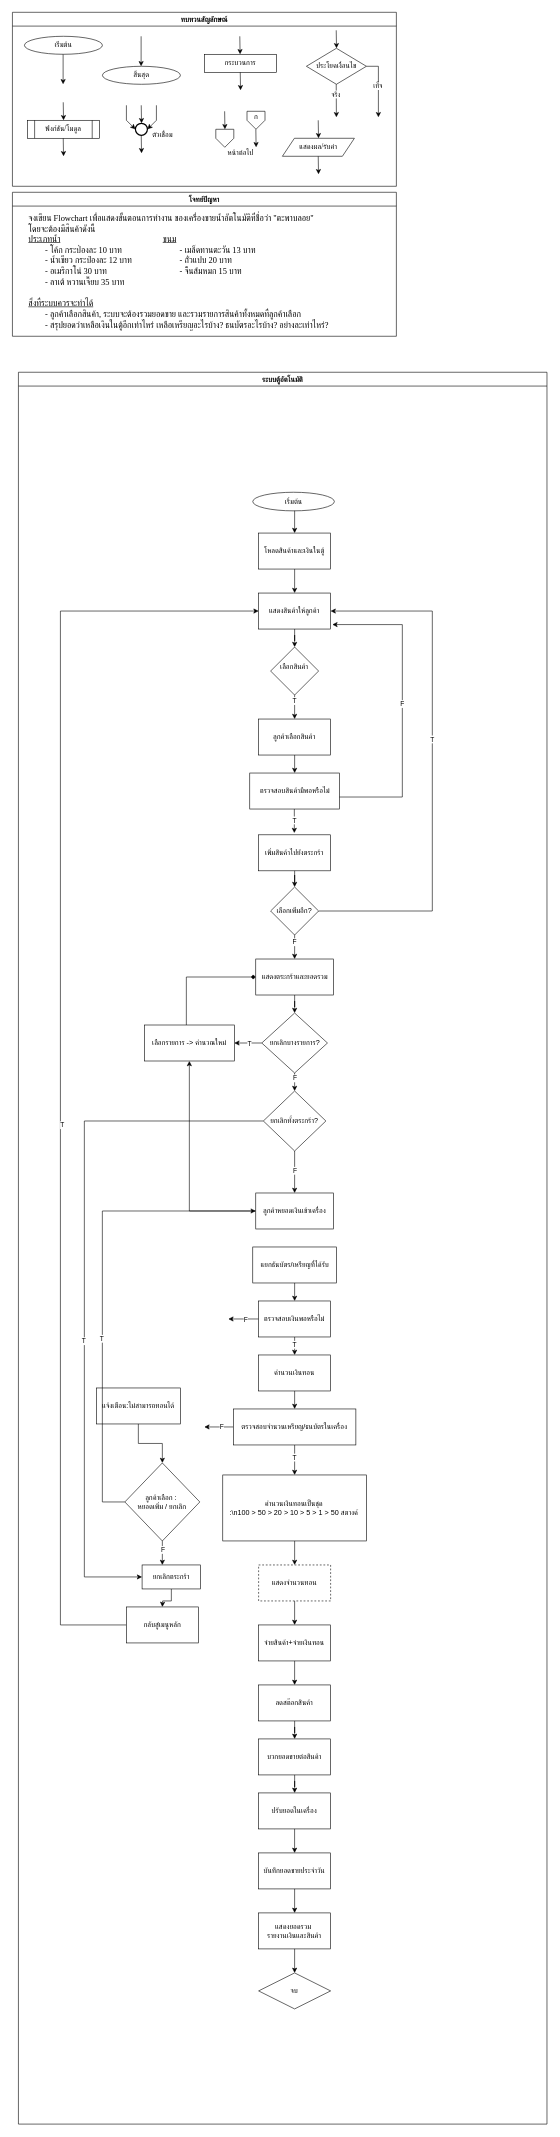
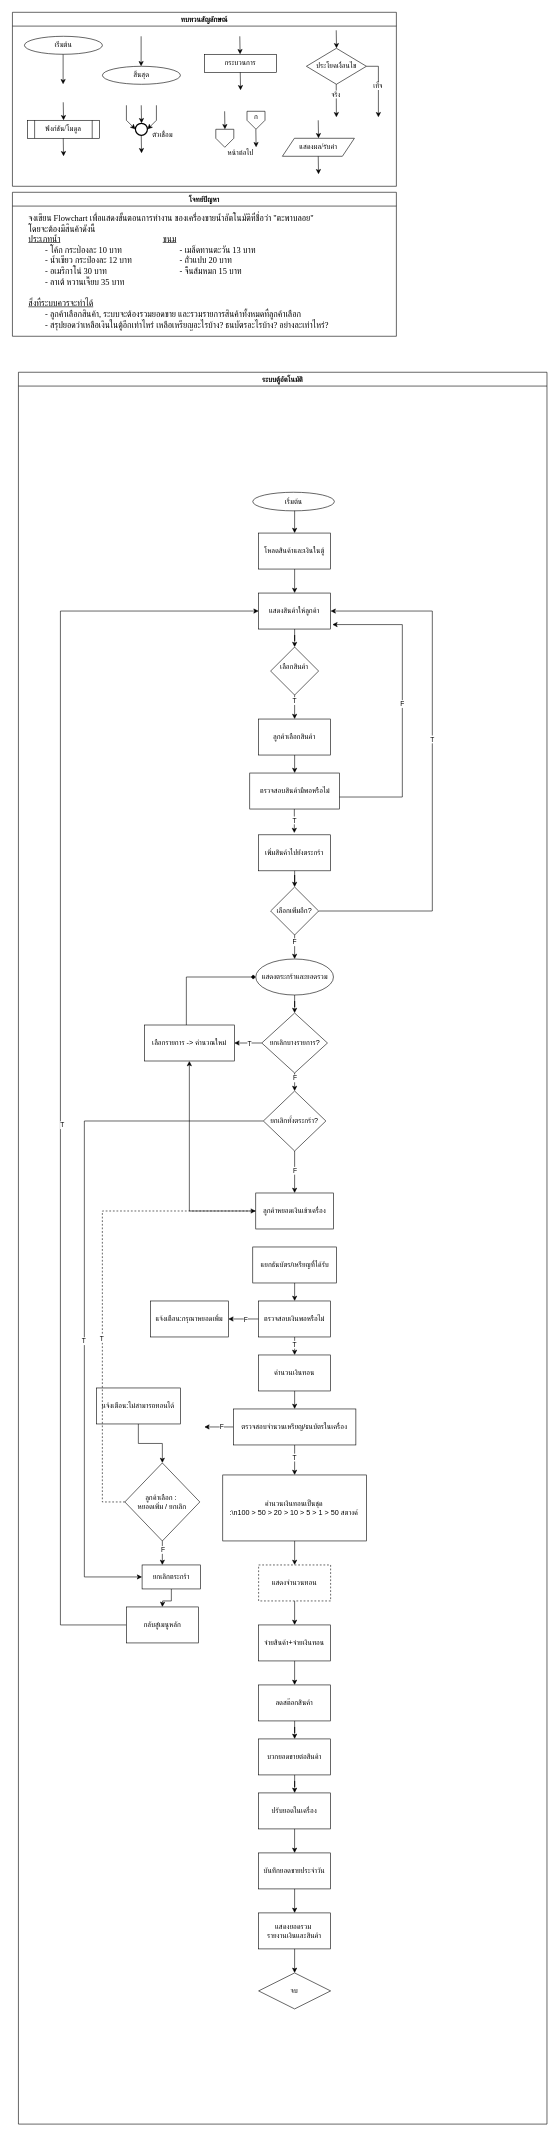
node "แสดงตระกร้าและยอดรวม": shape rectangle -> ellipse
node "แจ้งเตือน:กรุณาหยอดเพิ่ม": added
edge "ลูกค้าเลือก : หยอดเพิ่ม / ยกเลิก" -> "ลูกค้าหยอดเงินเข้าเครื่อง": style solid -> dashed
